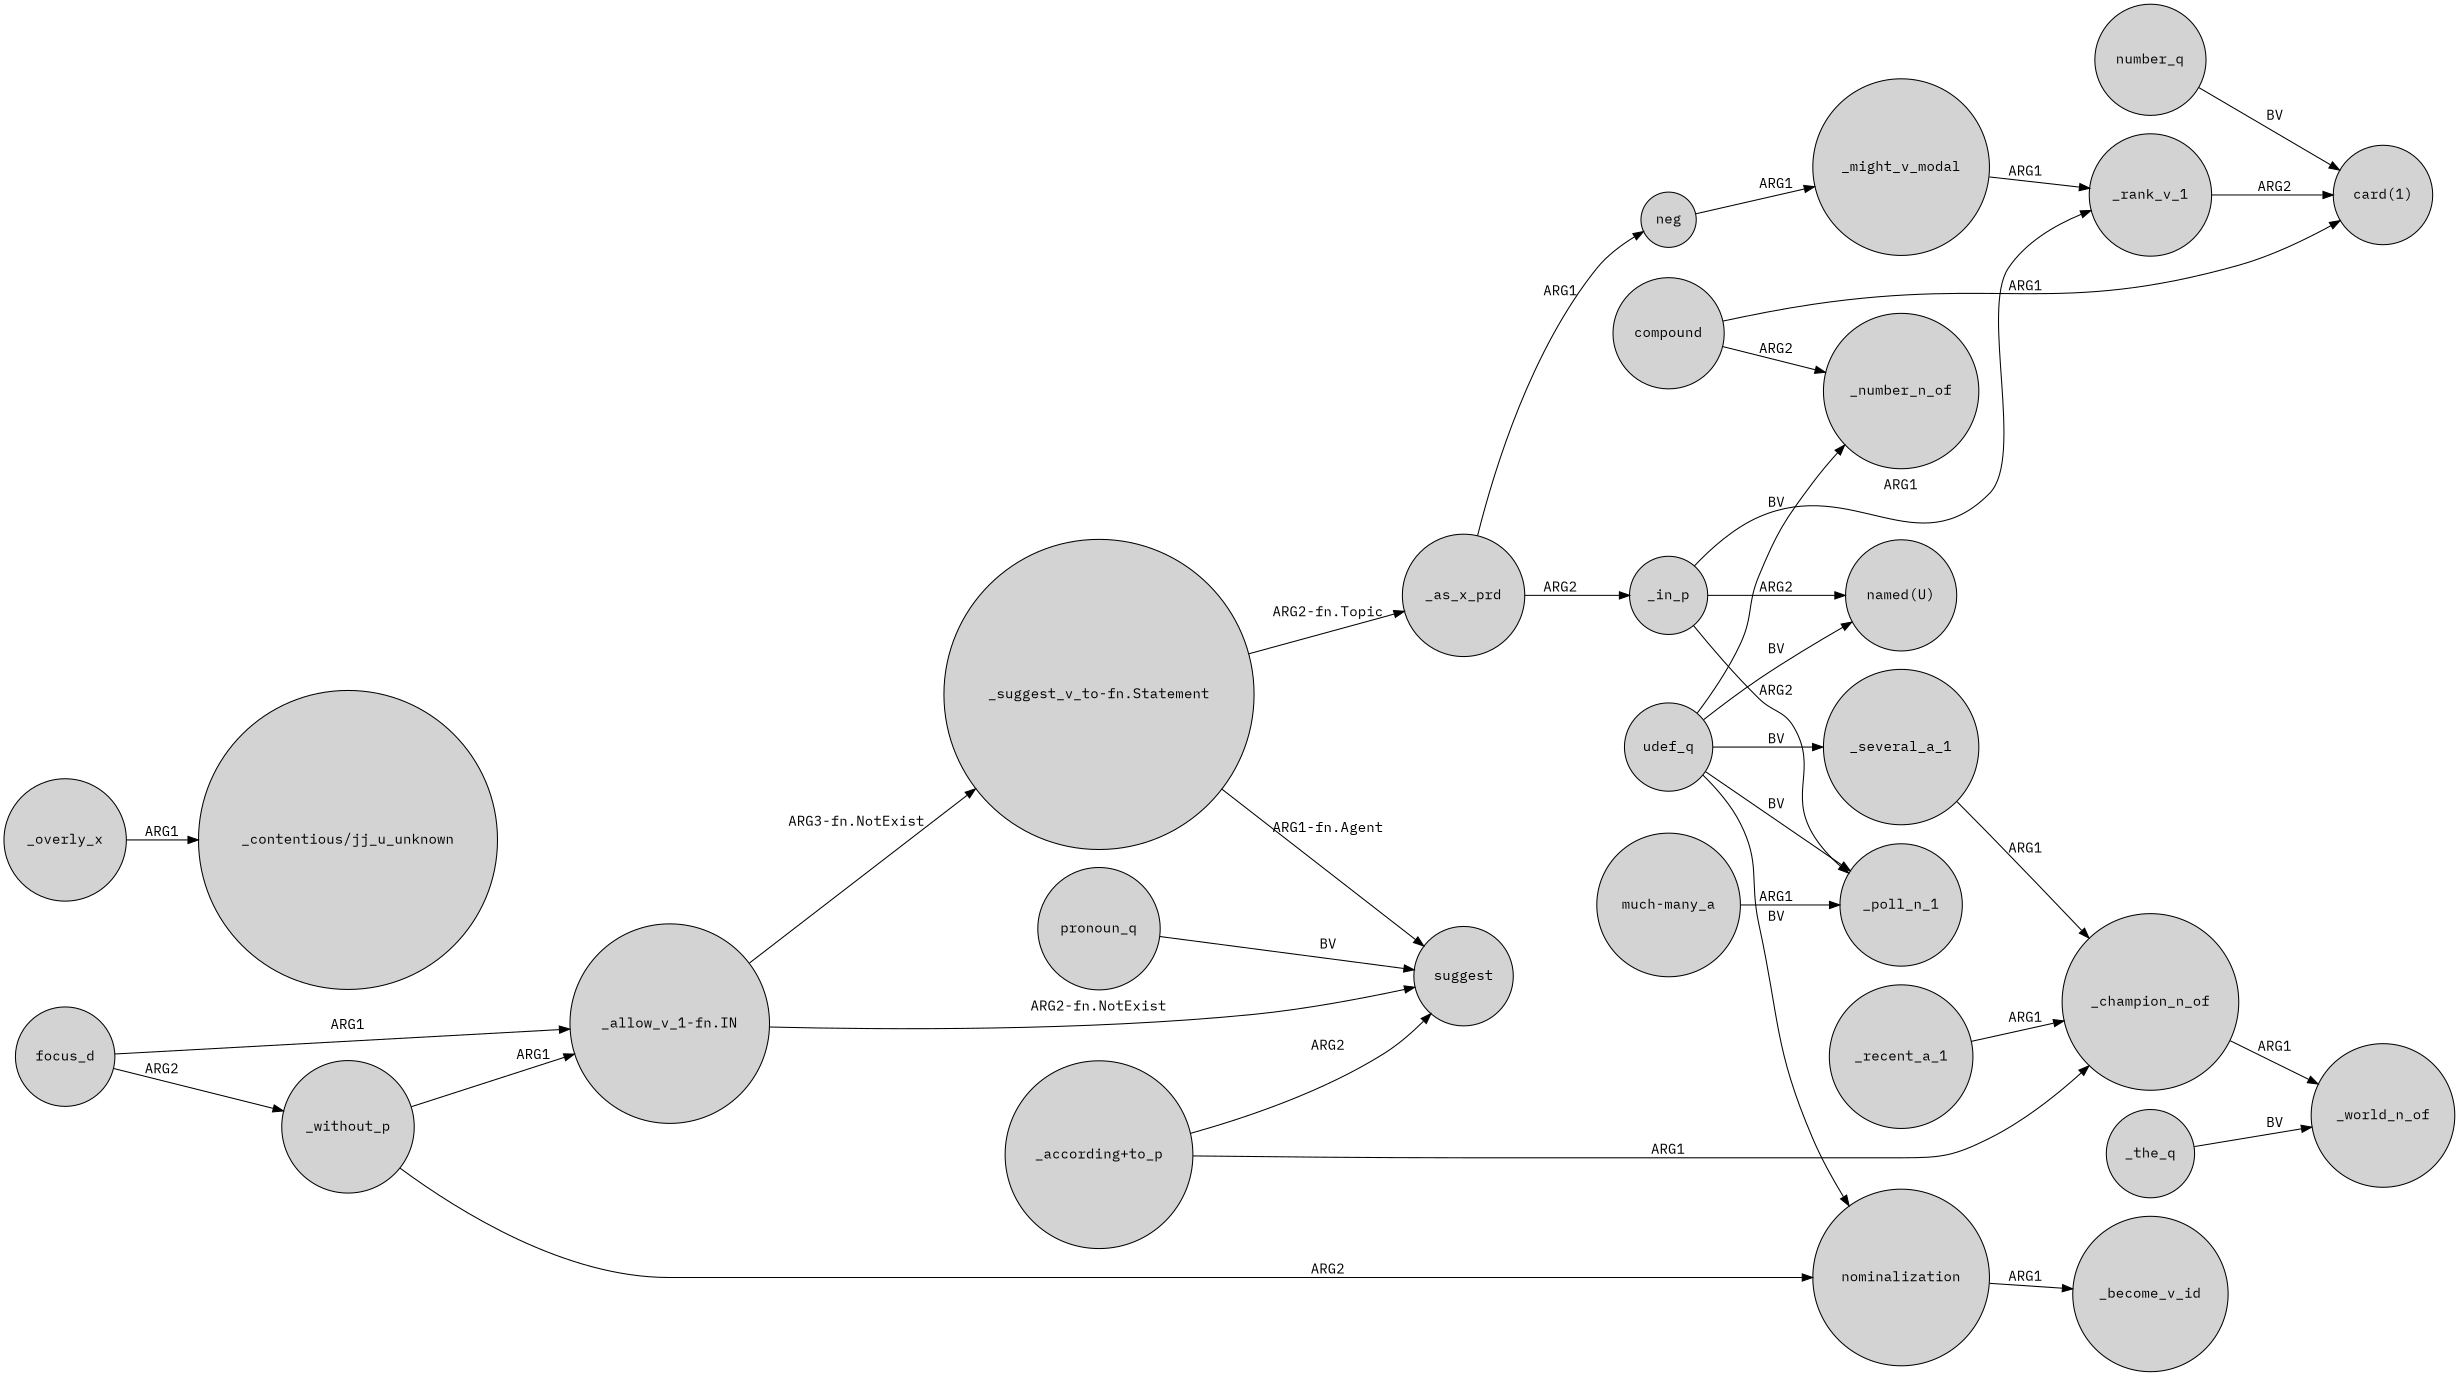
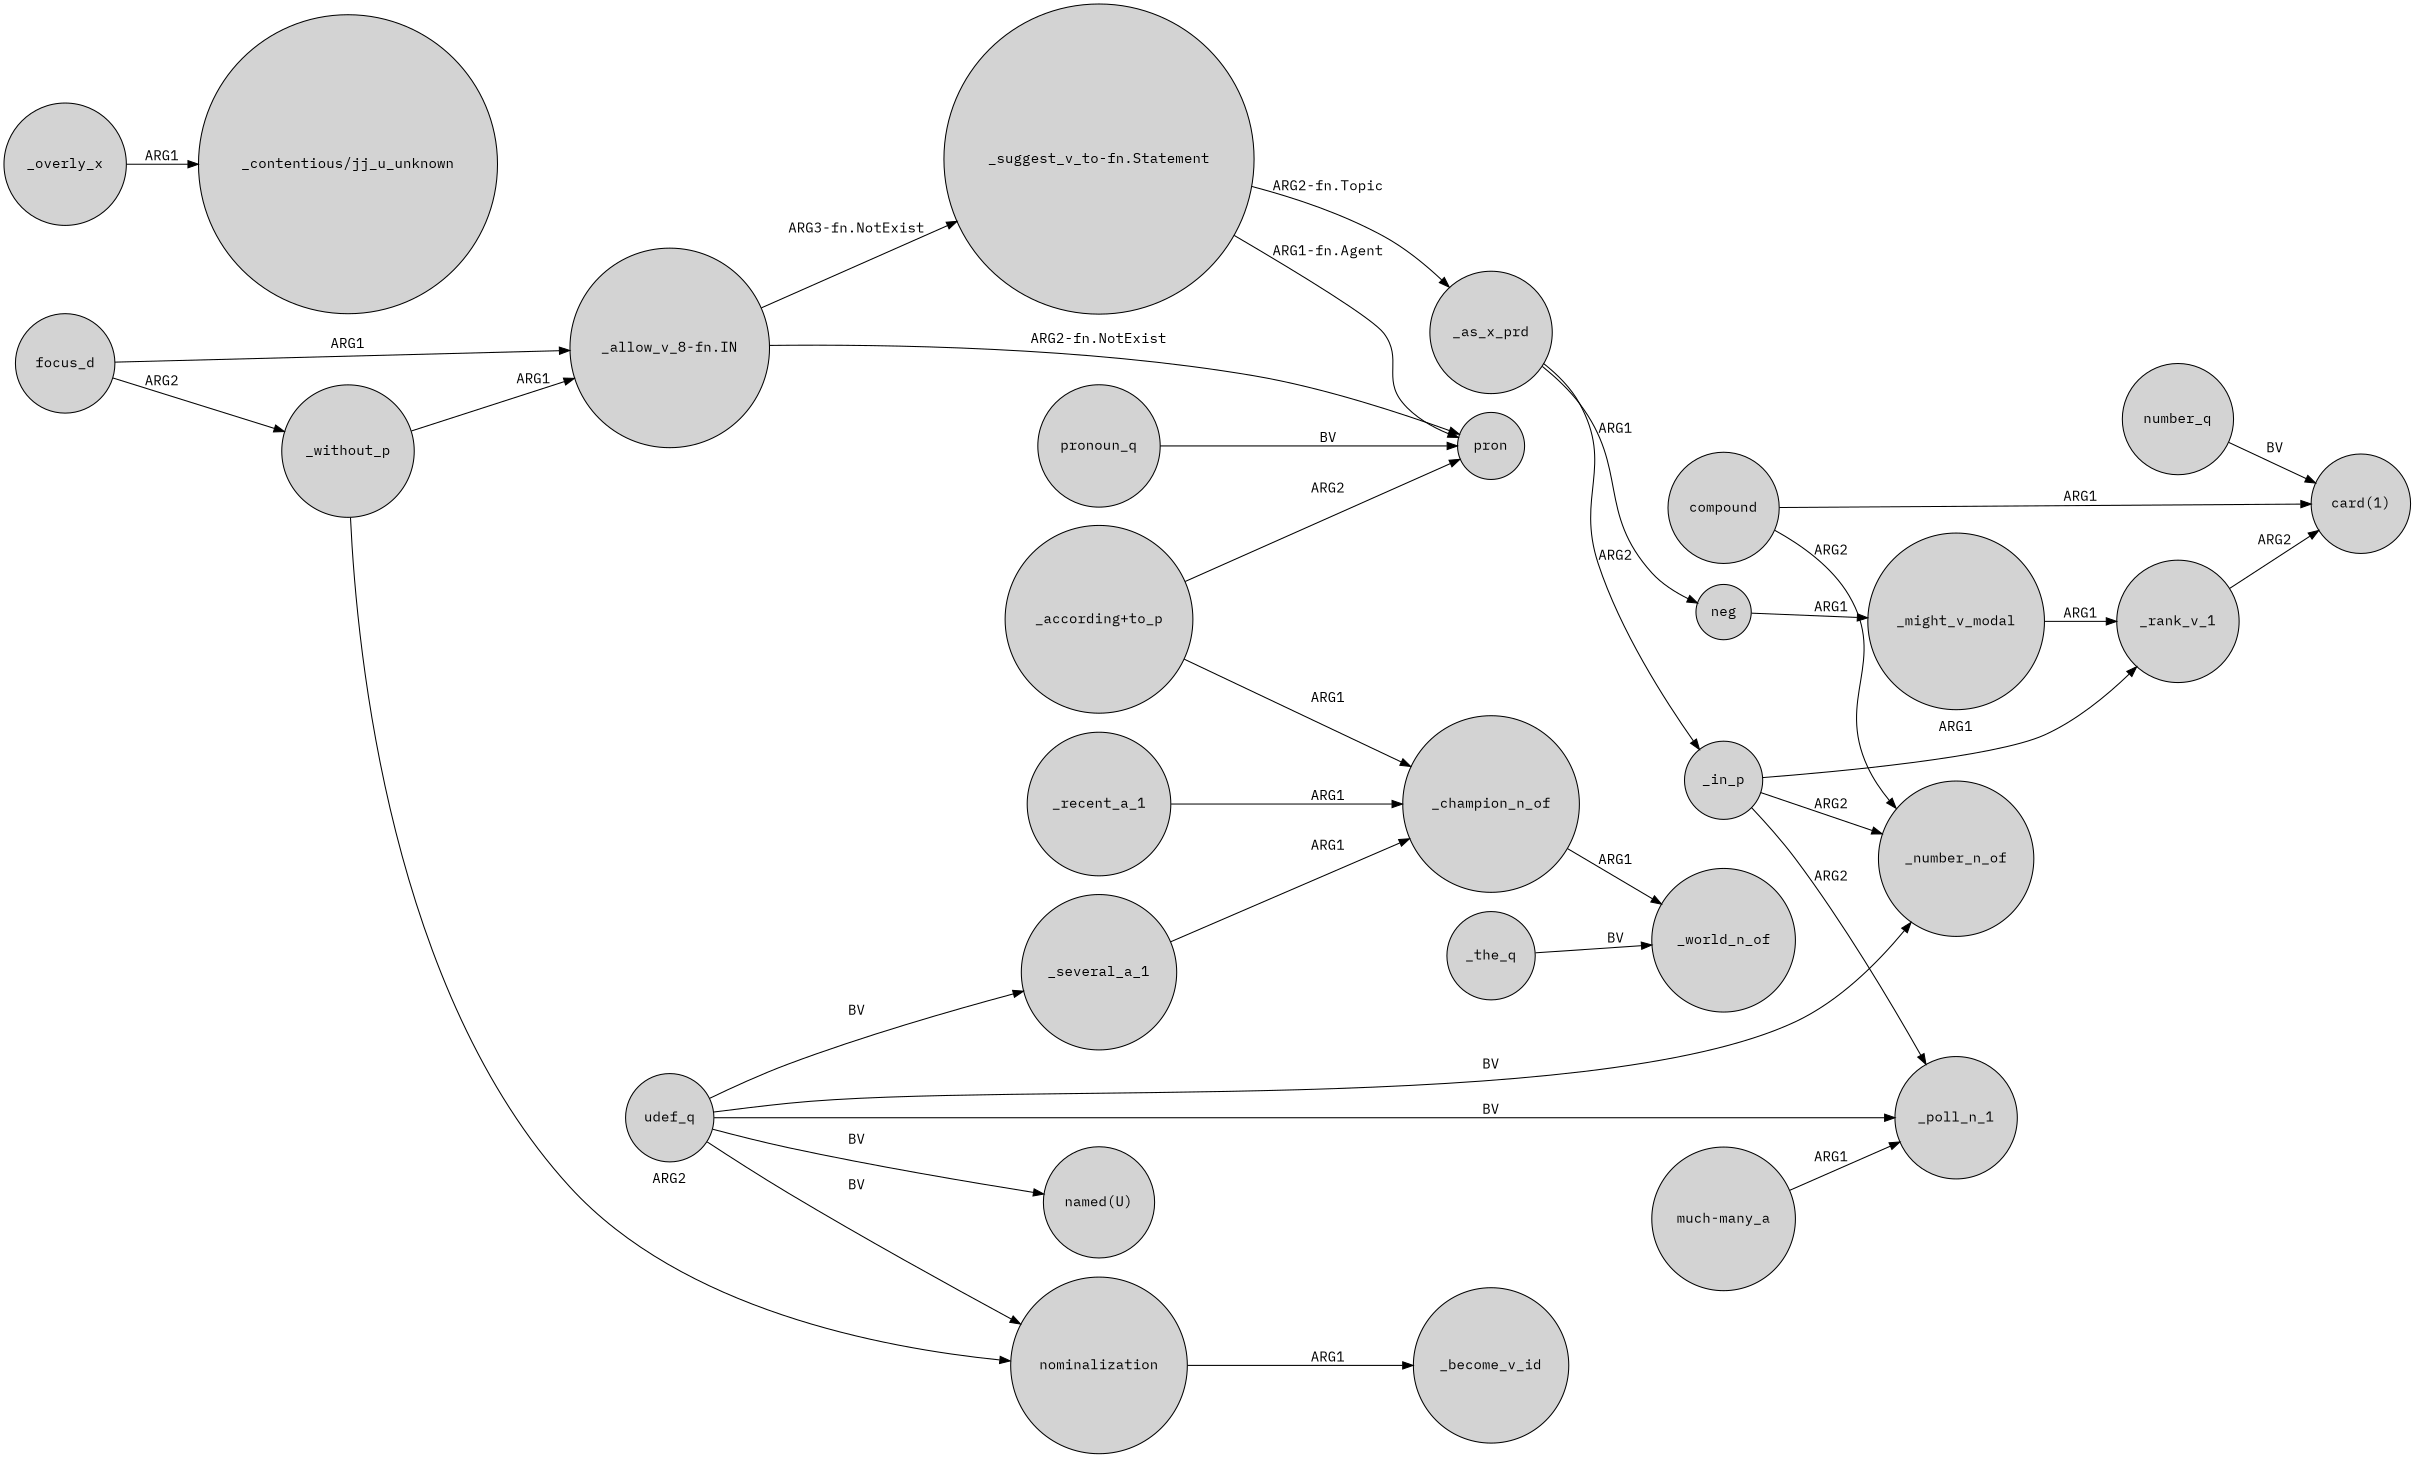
edge "_in_p" -> "named(U)": now "_in_p" -> "_number_n_of"
node "suggest": label "suggest" -> "pron"
node "_allow_v_1-fn.IN": label "_allow_v_1-fn.IN" -> "_allow_v_8-fn.IN"
